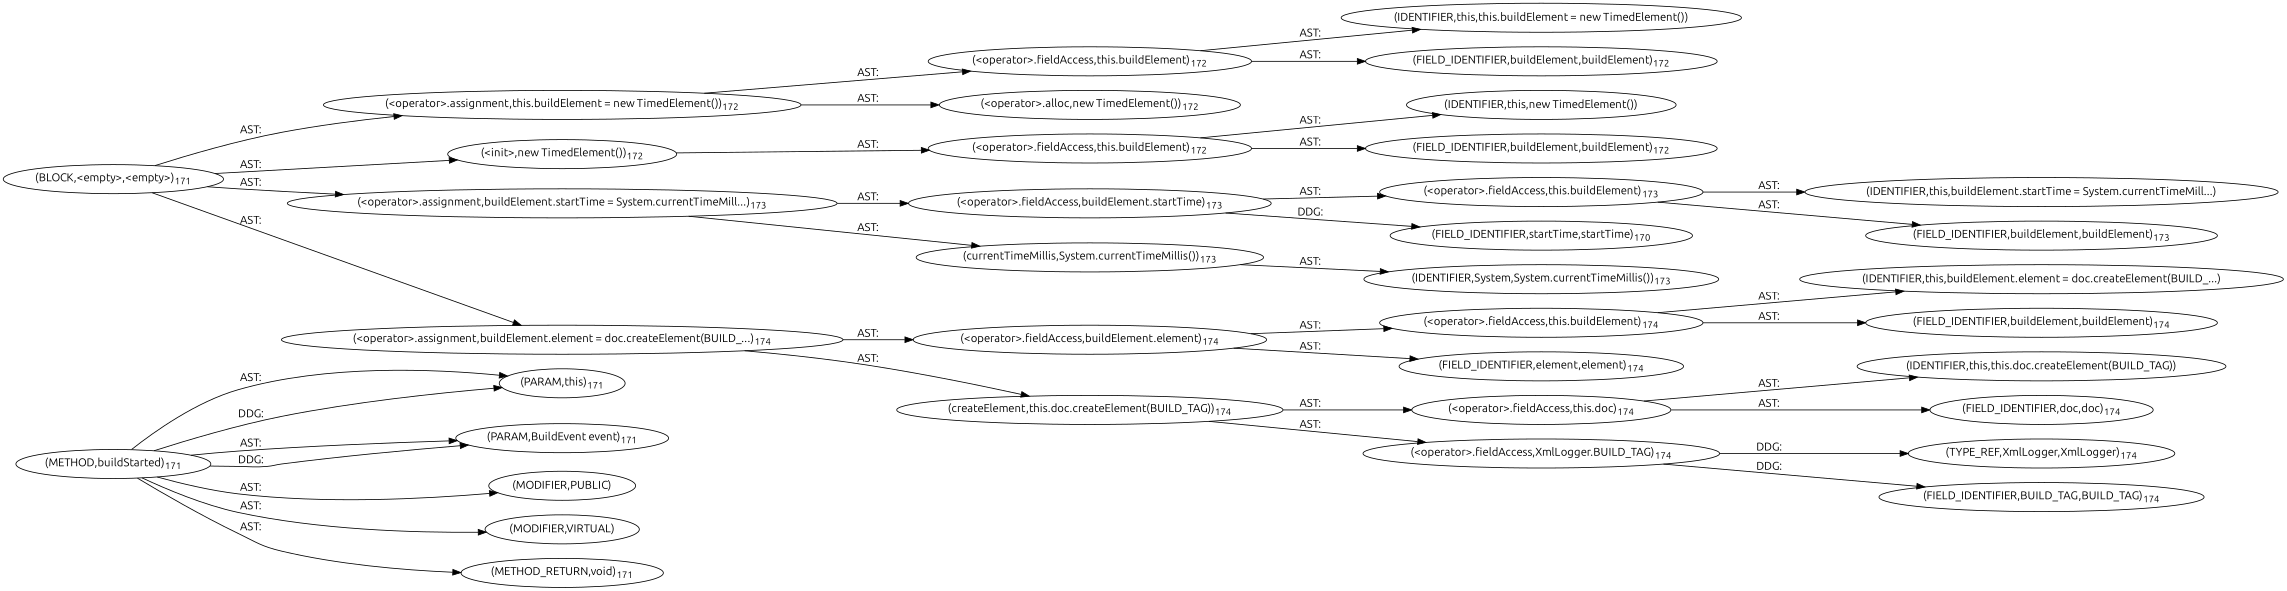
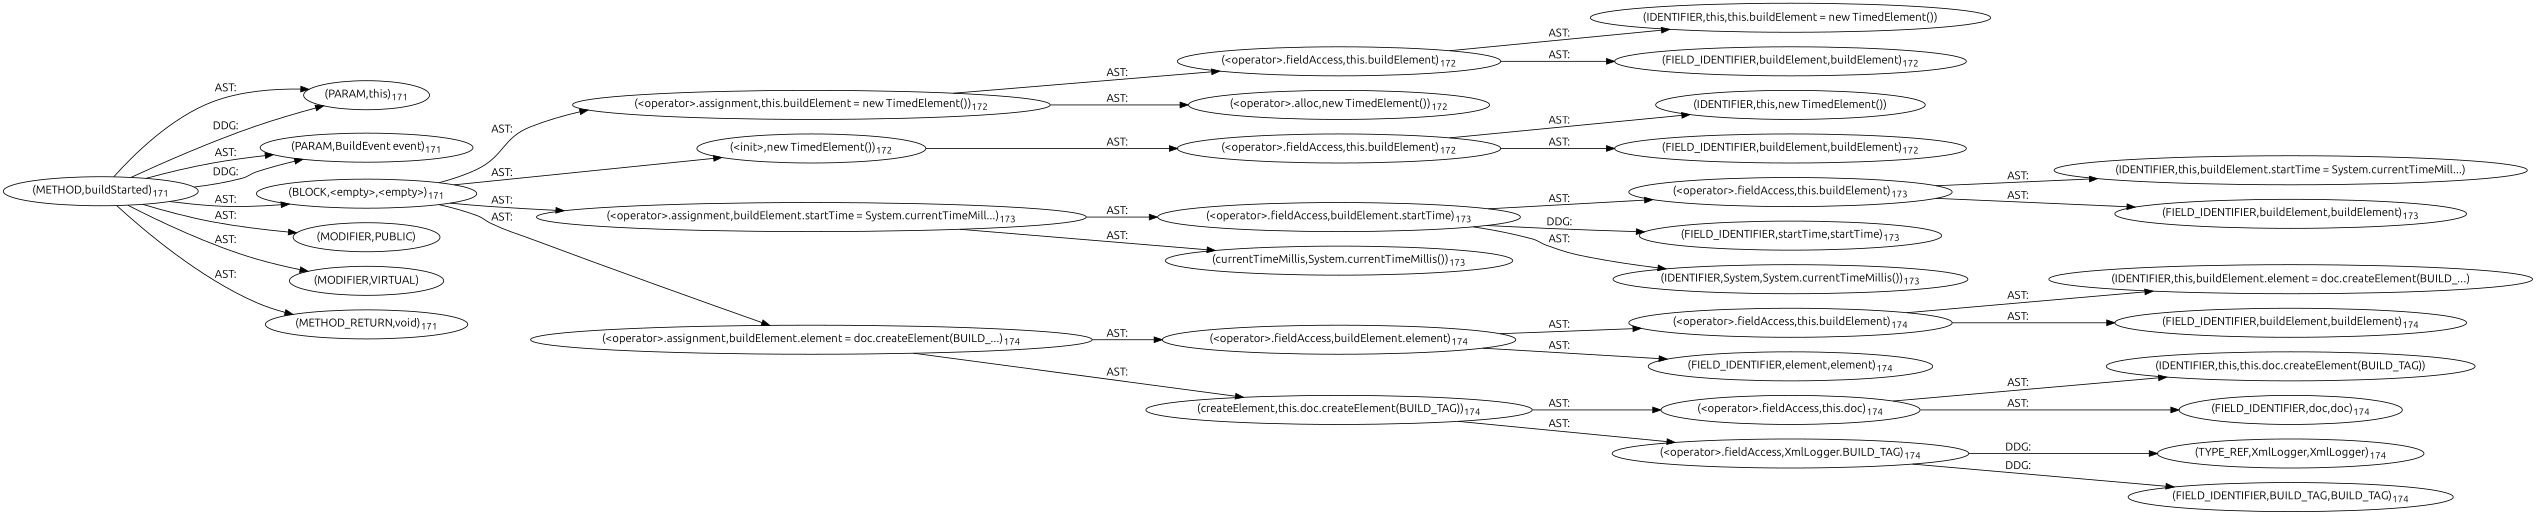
edge "(METHOD,buildStarted)" -> "(BLOCK,<empty>,<empty>)": added, label "AST:"
node "(FIELD_IDENTIFIER,startTime,startTime)": text "170" -> "173"
edge "(currentTimeMillis,System.currentTimeMillis())" -> "(IDENTIFIER,System,System.currentTimeMillis())": now "(<operator>.fieldAccess,buildElement.startTime)" -> "(IDENTIFIER,System,System.currentTimeMillis())"
